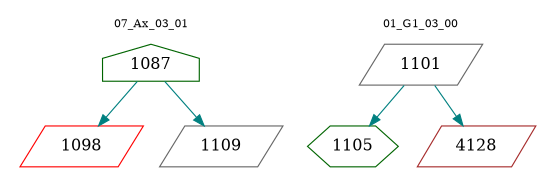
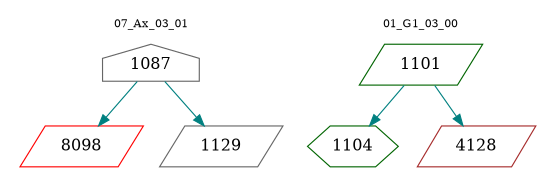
node "1087": color darkgreen -> gray40
node "1101": color gray40 -> darkgreen
node "1098": label "1098" -> "8098"
node "1109": label "1109" -> "1129"
node "1105": label "1105" -> "1104"
